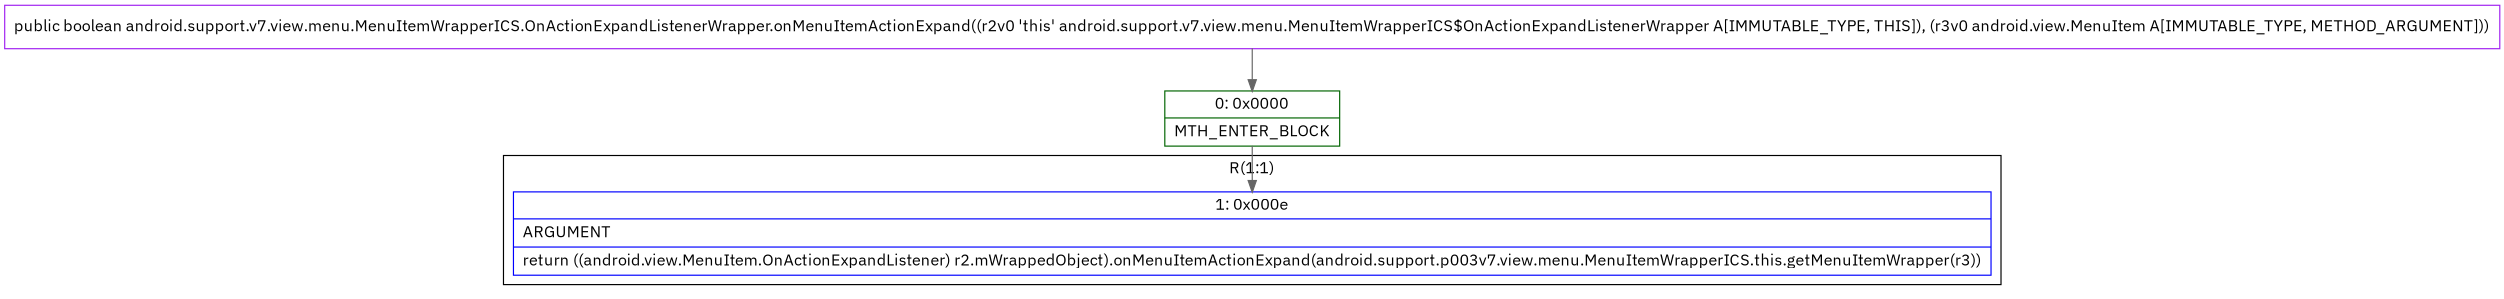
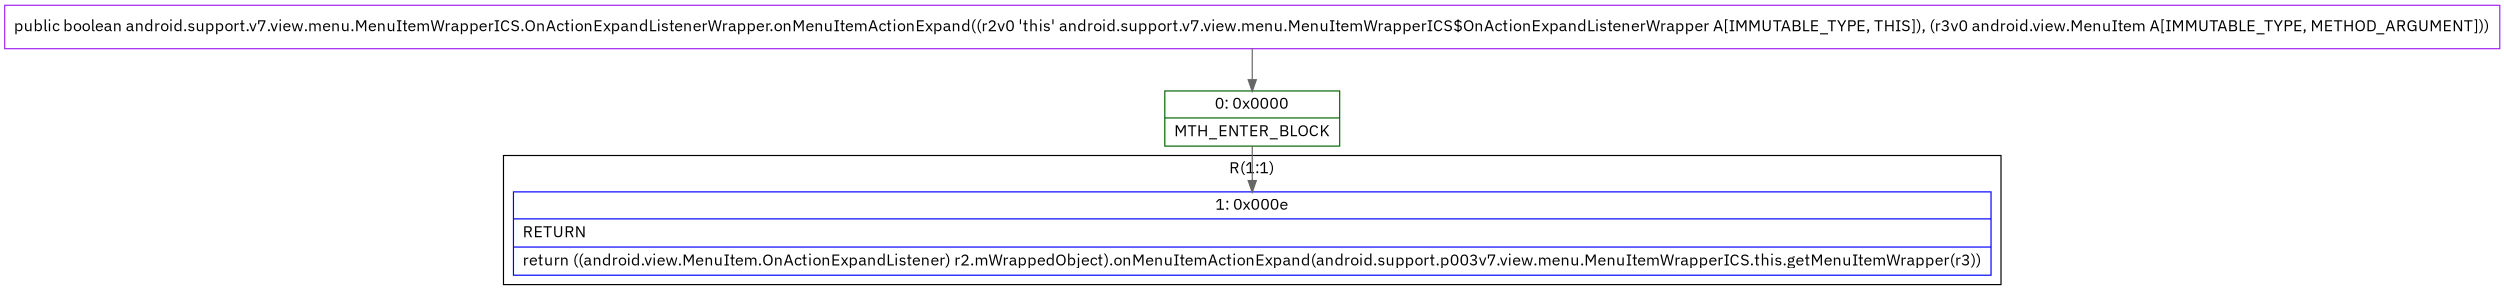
node "1: 0x000e": text "ARGUMENT" -> "RETURN"
